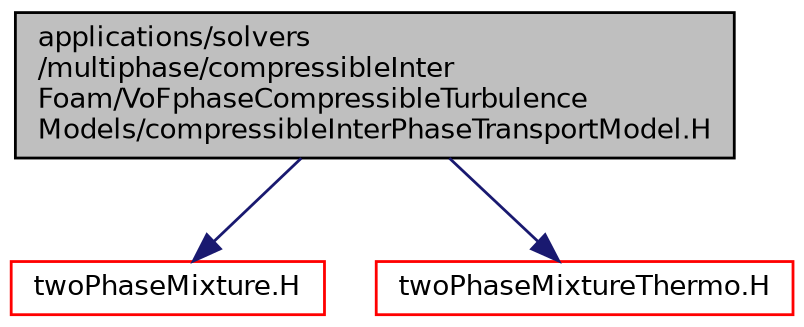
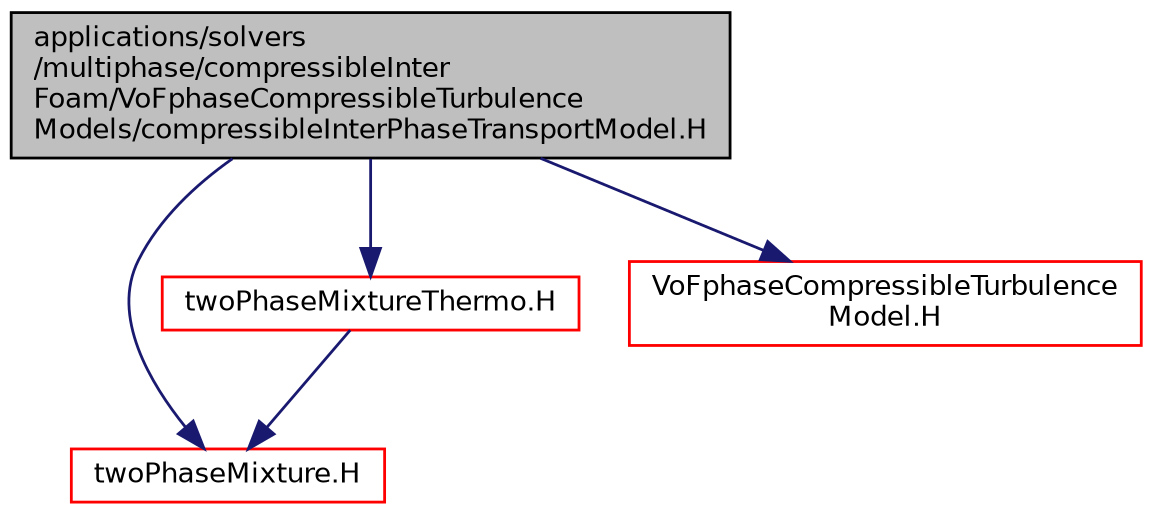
node "VoFphaseCompressibleTurbulence Model.H": added
edge "twoPhaseMixtureThermo.H" -> "twoPhaseMixture.H": added
